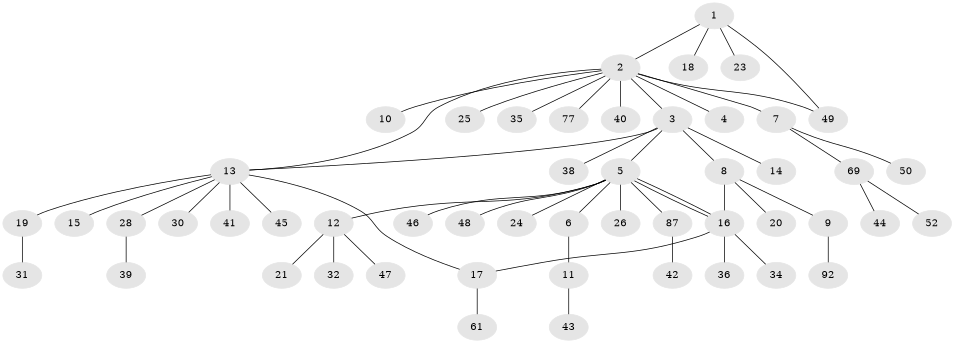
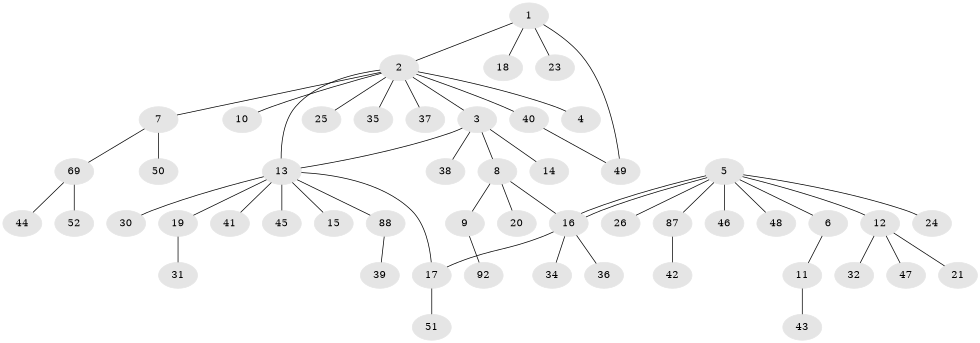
edge "2" -- "49": now "40" -- "49"
node "77": label "77" -> "37"
edge "3" -- "5": removed
node "28": label "28" -> "88"
node "61": label "61" -> "51"
